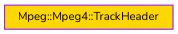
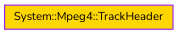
node "Mpeg::Mpeg4::TrackHeader": label "Mpeg::Mpeg4::TrackHeader" -> "System::Mpeg4::TrackHeader"
